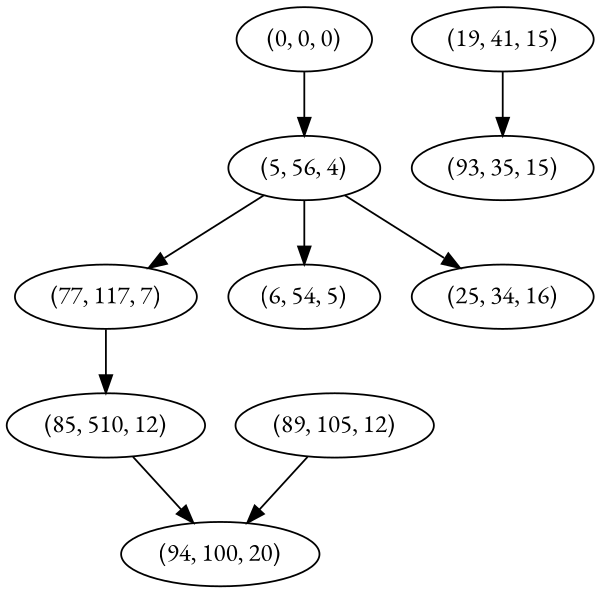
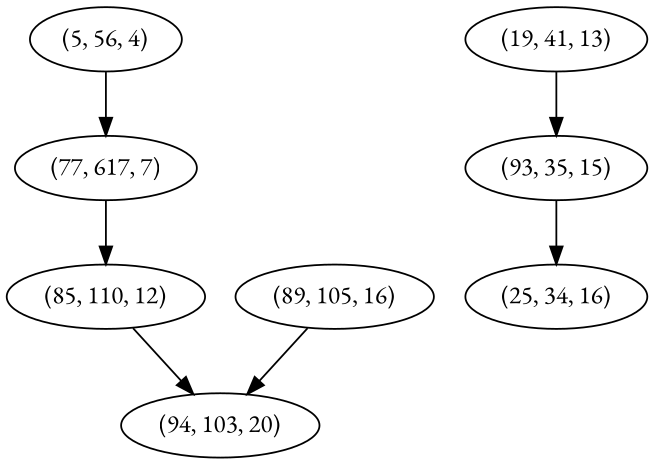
node "(0, 0, 0)": removed
node "(19, 41, 15)": label "(19, 41, 15)" -> "(19, 41, 13)"
edge "(5, 56, 4)" -> "(25, 34, 16)": now "(93, 35, 15)" -> "(25, 34, 16)"
node "(77, 117, 7)": label "(77, 117, 7)" -> "(77, 617, 7)"
node "(6, 54, 5)": removed
node "(85, 510, 12)": label "(85, 510, 12)" -> "(85, 110, 12)"
node "(89, 105, 12)": label "(89, 105, 12)" -> "(89, 105, 16)"
node "(94, 100, 20)": label "(94, 100, 20)" -> "(94, 103, 20)"
